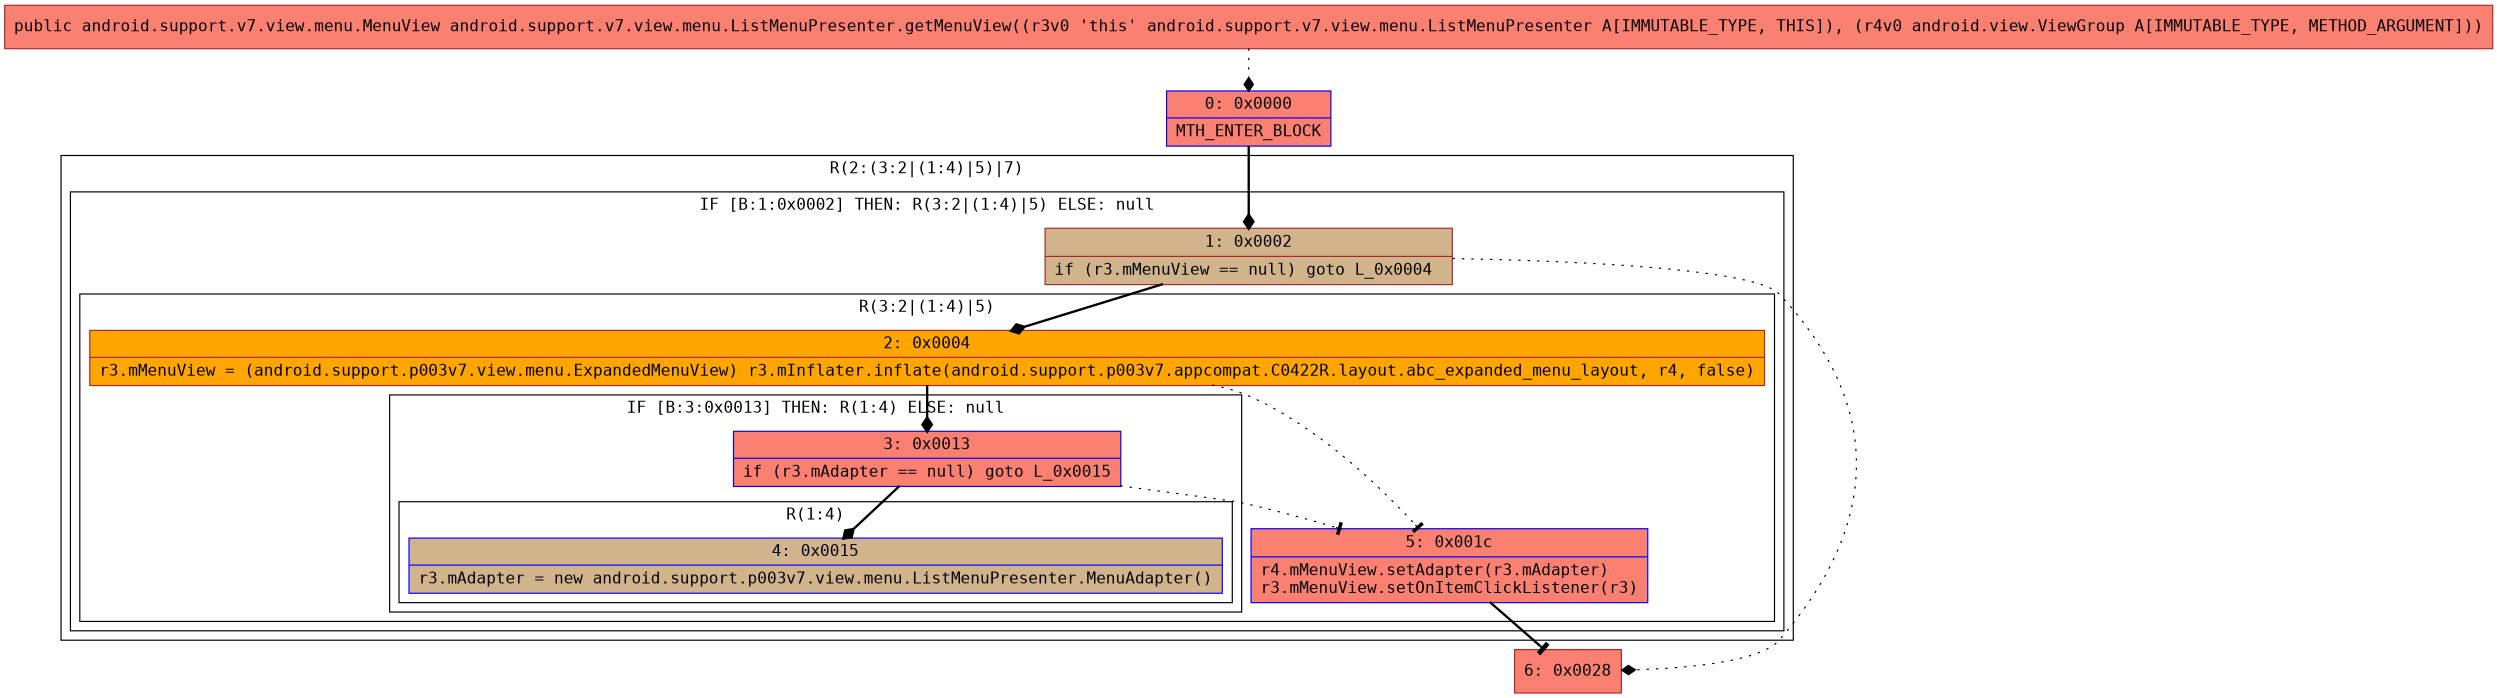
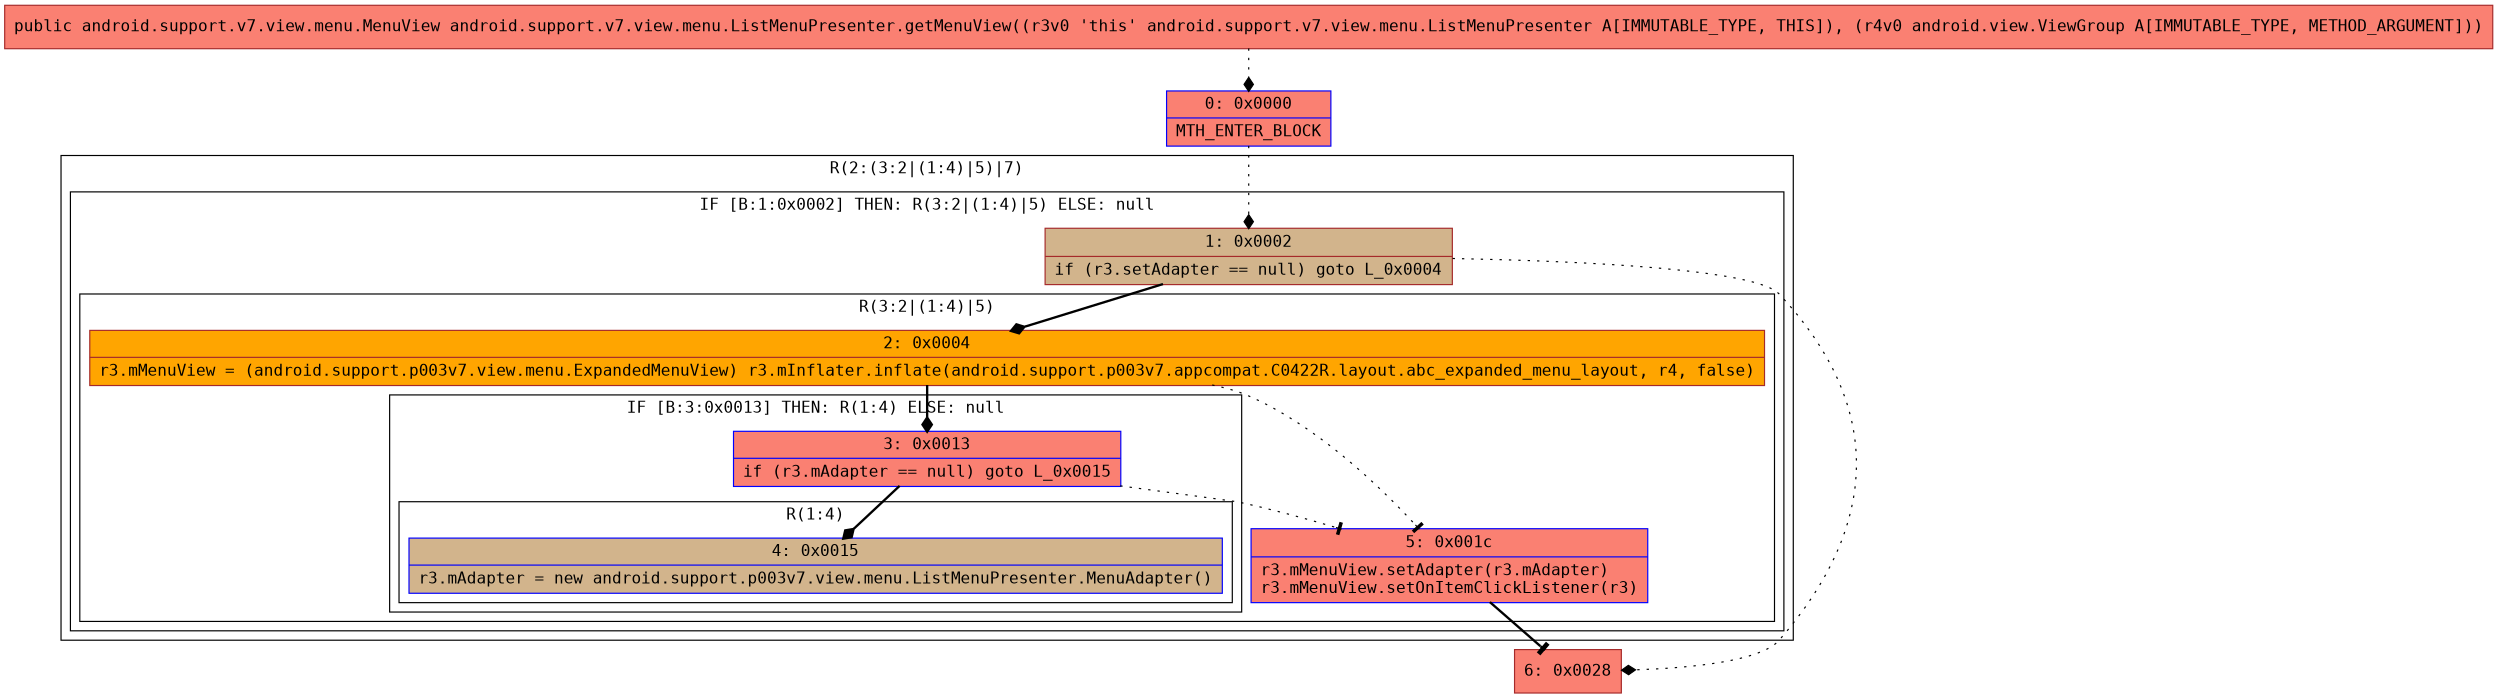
edge "0: 0x0000" -> "1: 0x0002": style bold -> dotted
node "1: 0x0002": text "if (r3.mMenuView == null) goto L_0x0004" -> "if (r3.setAdapter == null) goto L_0x0004"
node "5: 0x001c": text "r4.mMenuView.setAdapter(r3.mAdapter)" -> "r3.mMenuView.setAdapter(r3.mAdapter)"
